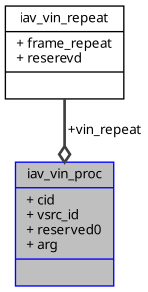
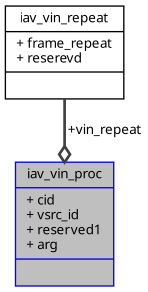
node "iav_vin_proc": text "+ reserved0" -> "+ reserved1"
